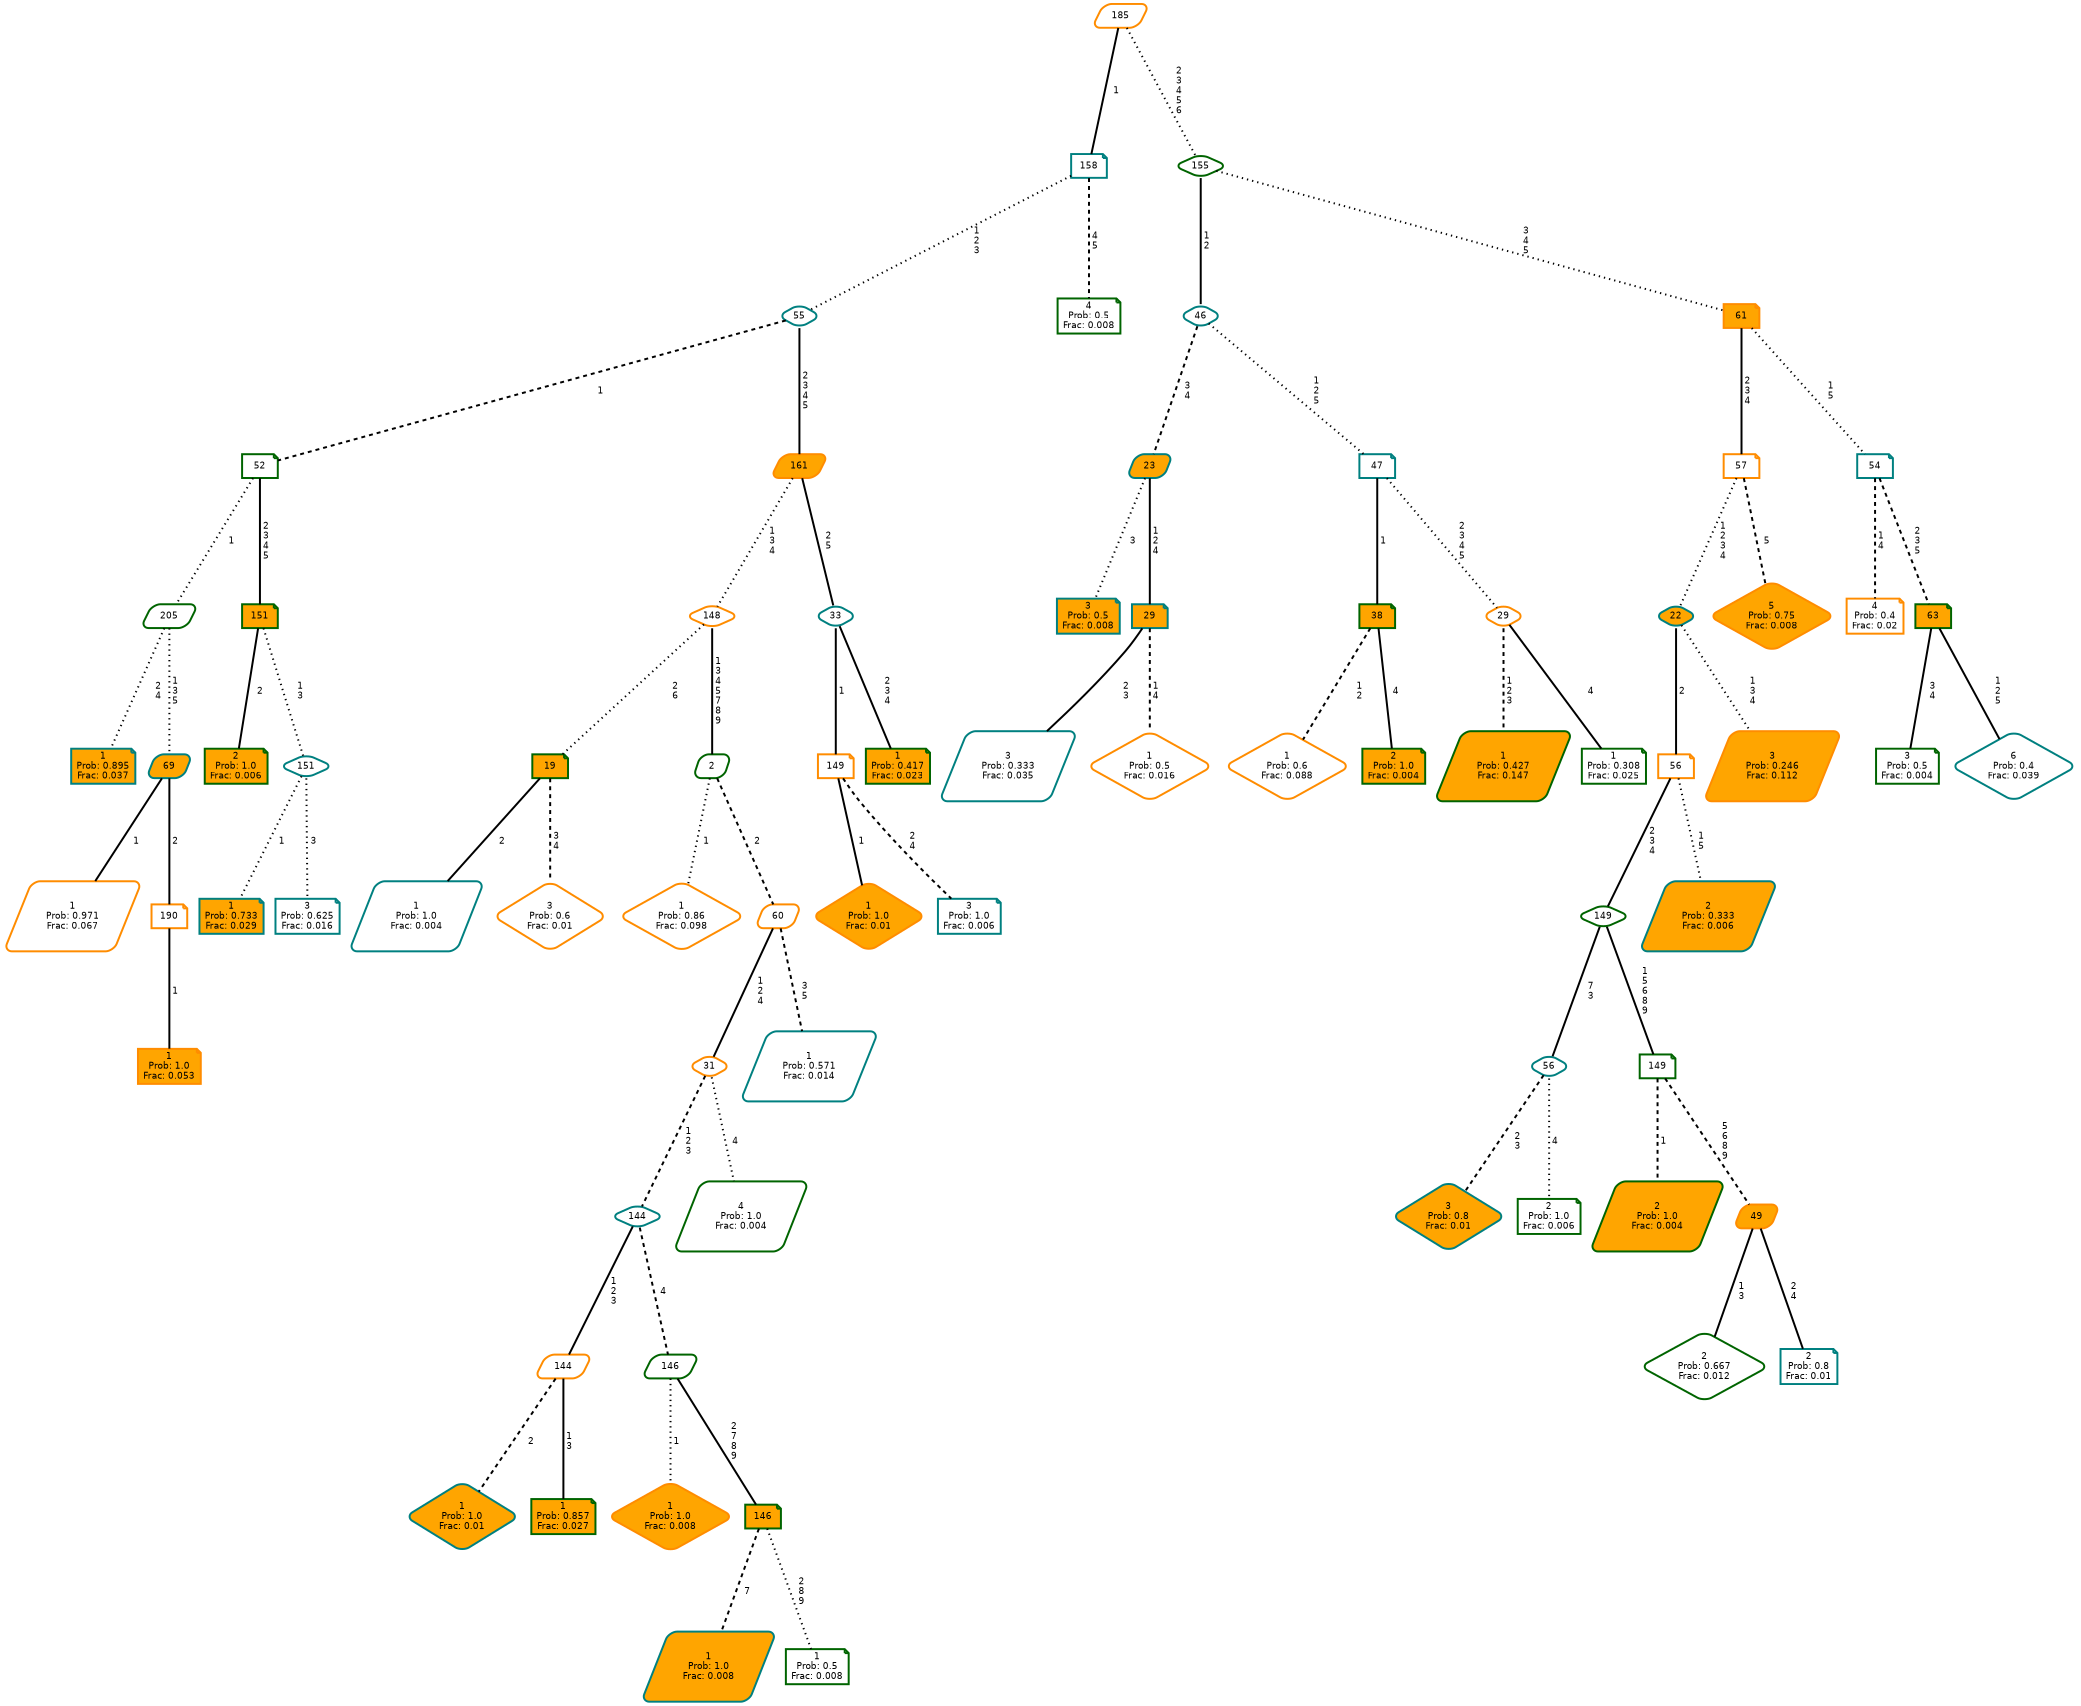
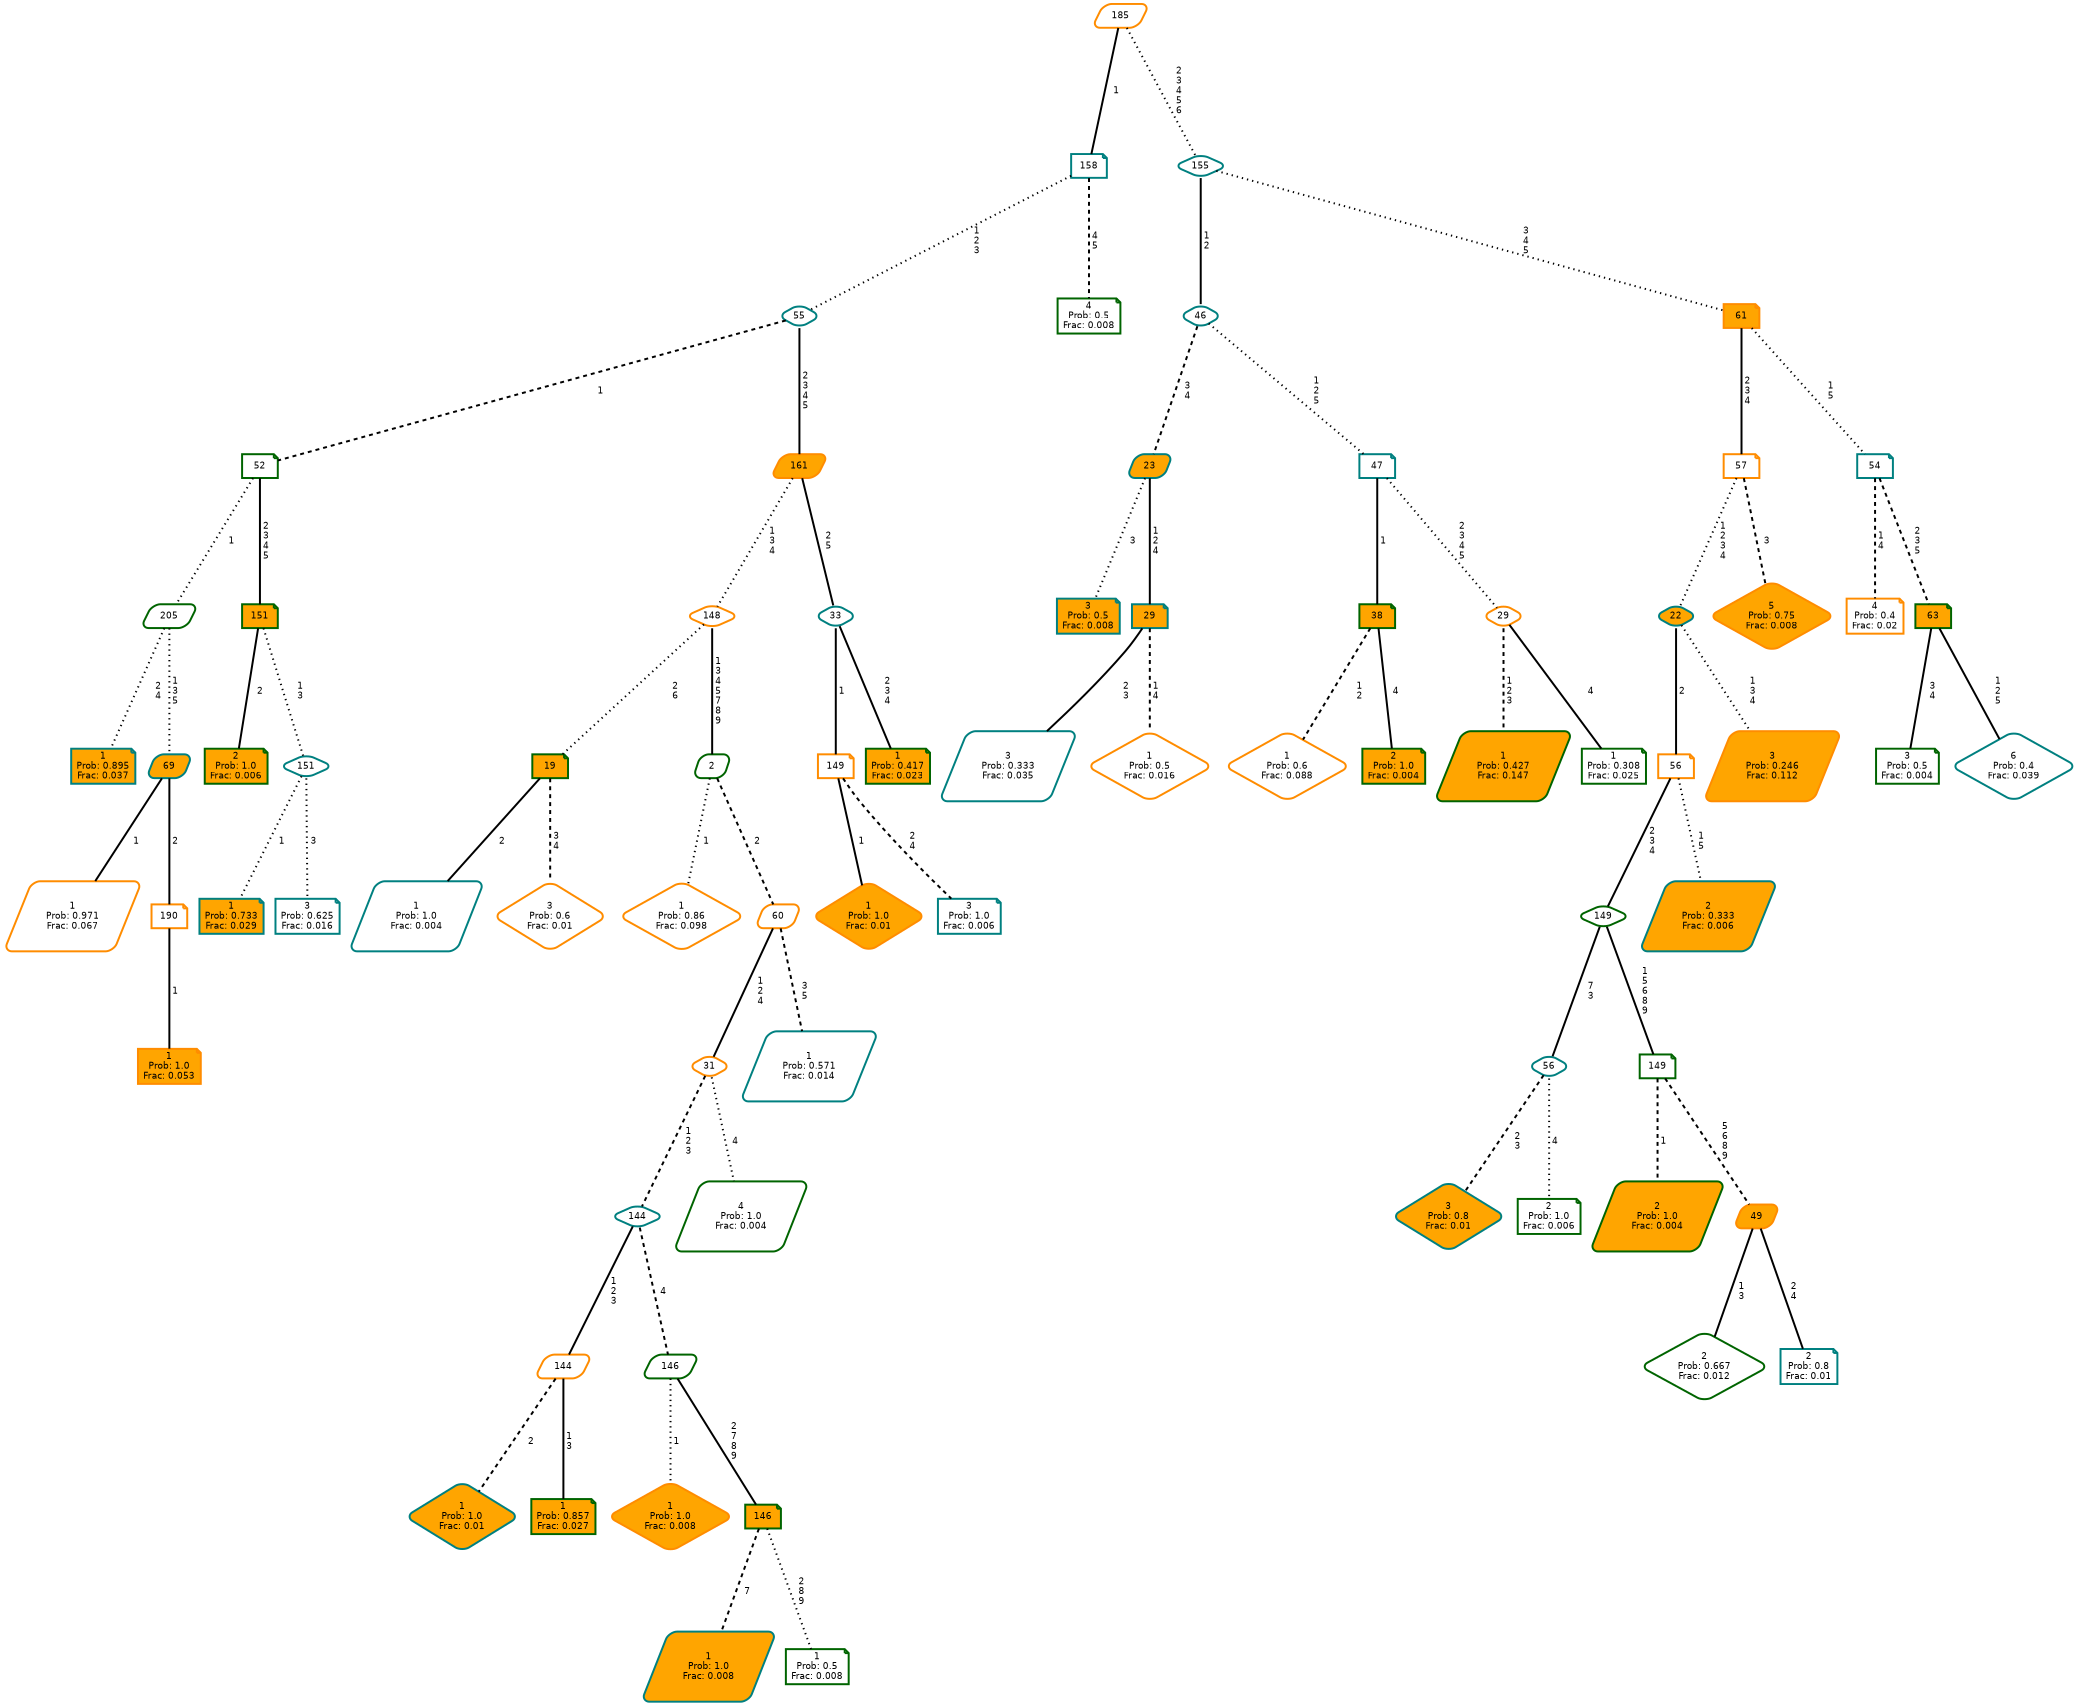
node "155": color darkgreen -> teal
edge "57" -- "5 Prob: 0.75 Frac: 0.008": label " 5" -> " 3"
